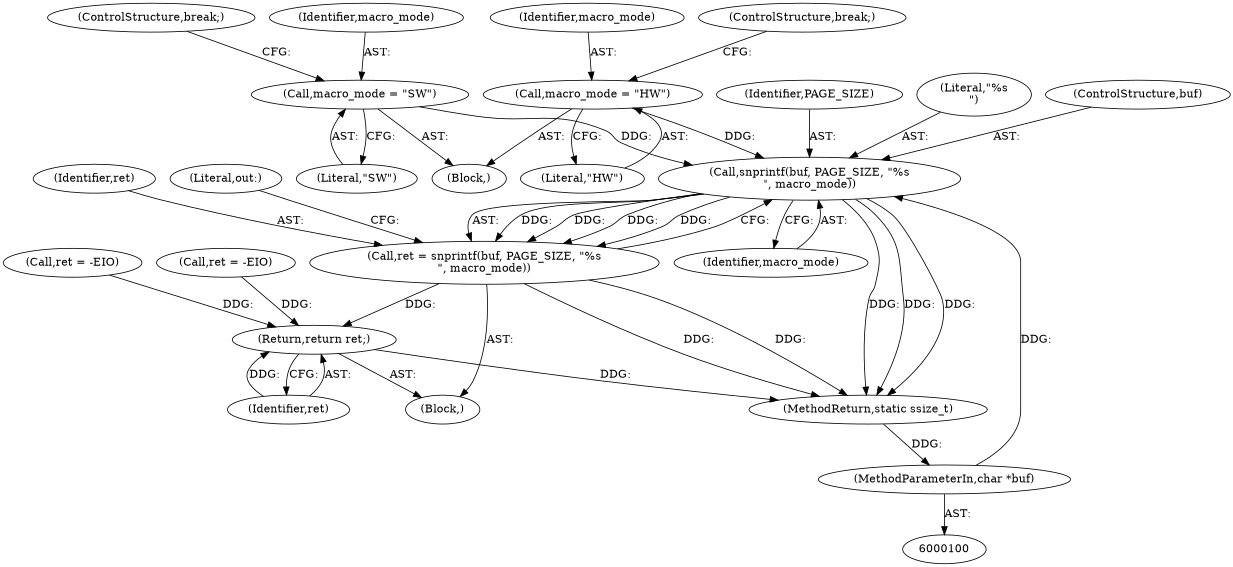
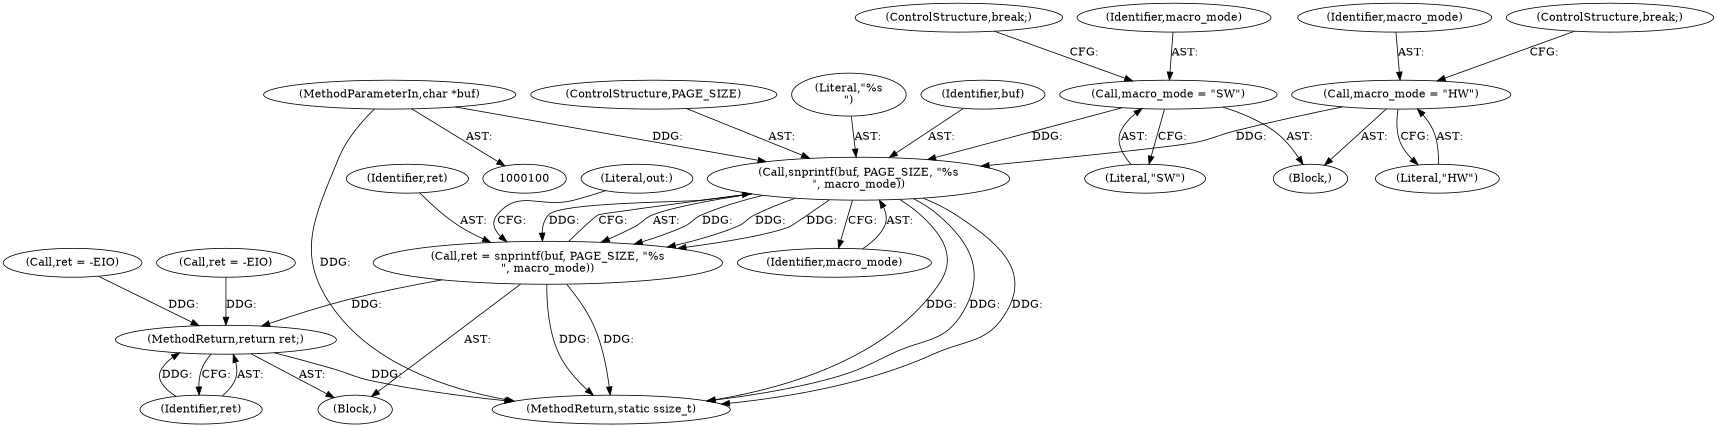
node "(Identifier,PAGE_SIZE)": label "(Identifier,PAGE_SIZE)" -> "(ControlStructure,PAGE_SIZE)"
node "(ControlStructure,buf)": label "(ControlStructure,buf)" -> "(Identifier,buf)"
node "(Return,return ret;)": label "(Return,return ret;)" -> "(MethodReturn,return ret;)"
edge "(MethodReturn,static ssize_t)" -> "(MethodParameterIn,char *buf)": reversed
node "6000100": label "6000100" -> "1000100"
